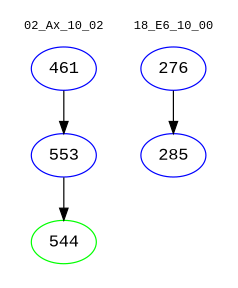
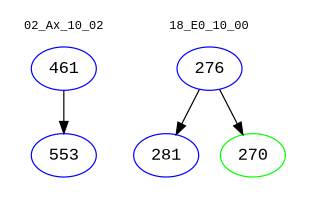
cluster "18_E6_10_00": label "18_E6_10_00" -> "18_E0_10_00"
node "285": label "285" -> "281"
node "270": added
node "544": removed
